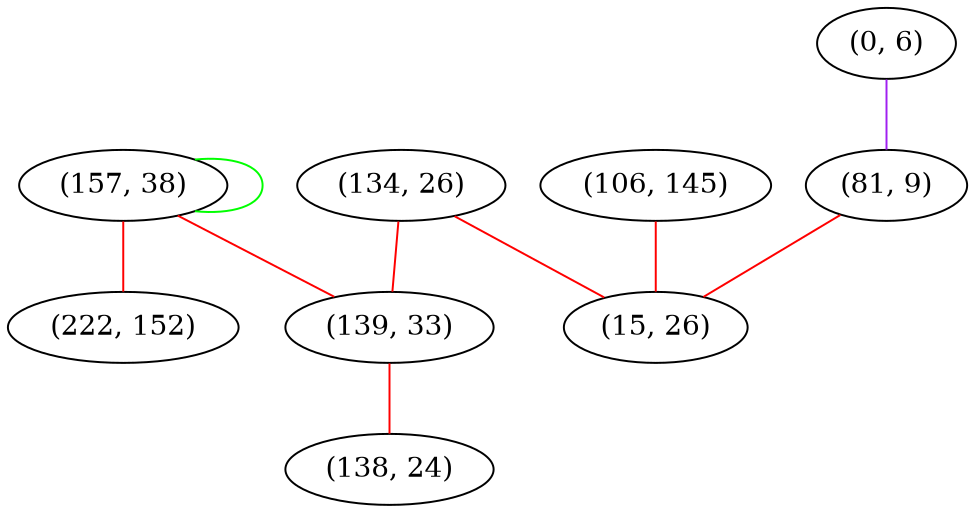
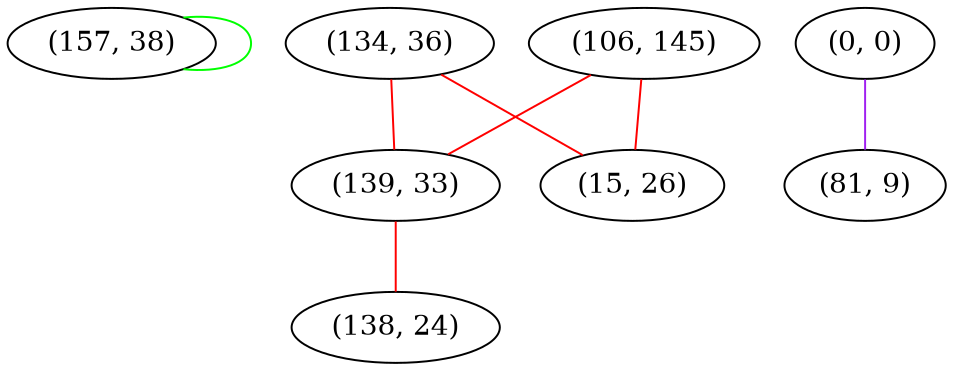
node "(0, 6)": label "(0, 6)" -> "(0, 0)"
node "(134, 26)": label "(134, 26)" -> "(134, 36)"
edge "(157, 38)" -- "(139, 33)": now "(106, 145)" -- "(139, 33)"
edge "(81, 9)" -- "(15, 26)": removed
node "(222, 152)": removed
